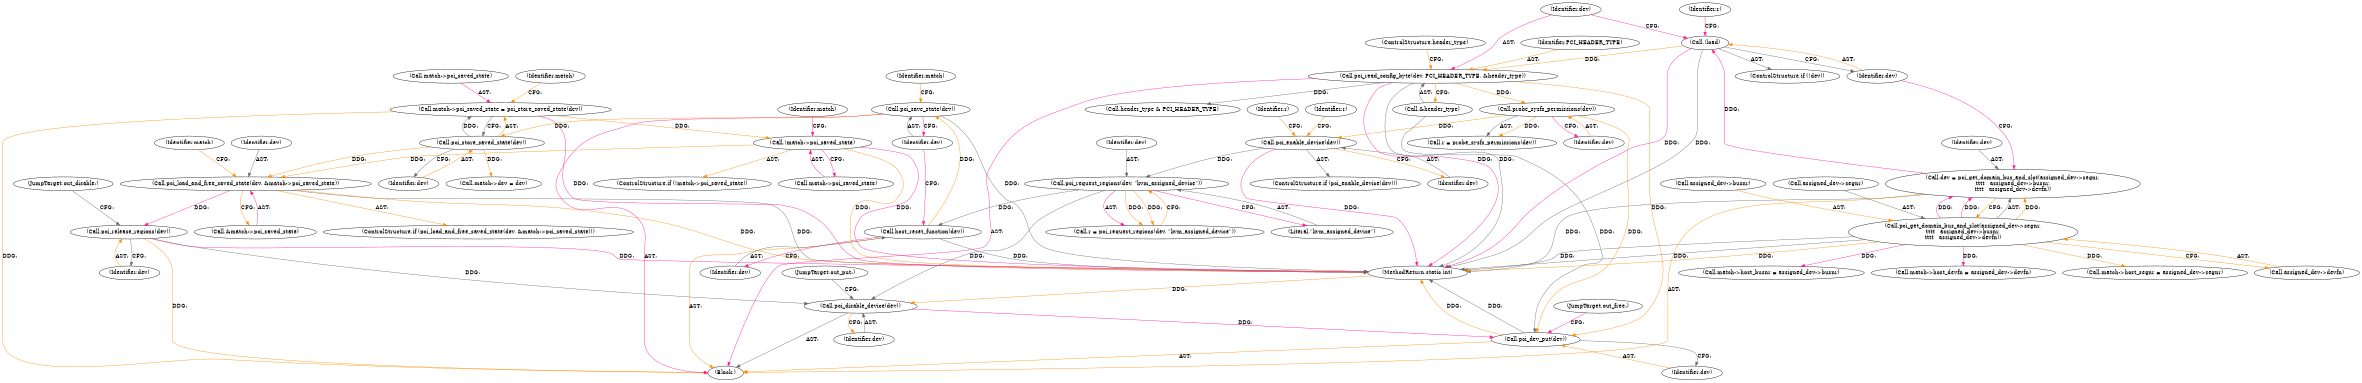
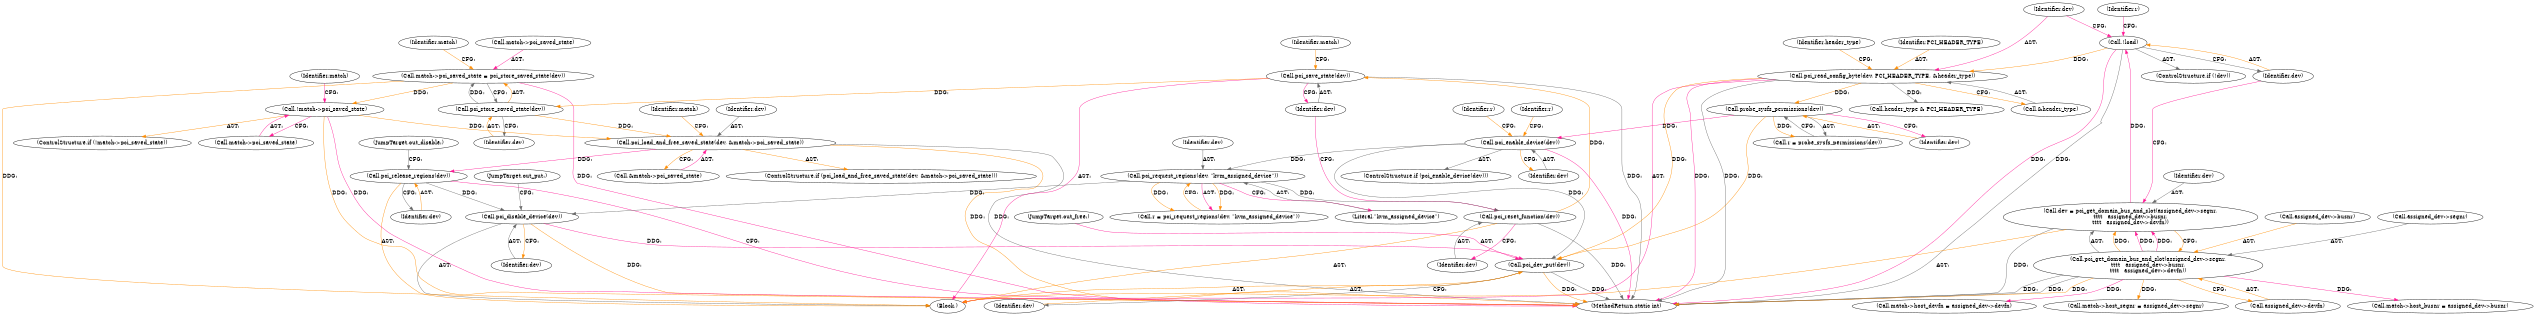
node "(ControlStructure,header_type)": label "(ControlStructure,header_type)" -> "(Identifier,header_type)"
edge "(Call,probe_sysfs_permissions(dev))" -> "(Call,pci_enable_device(dev))": color darkorange -> deeppink
edge "(Call,r = probe_sysfs_permissions(dev))" -> "(Call,probe_sysfs_permissions(dev))": added, label "CFG:"
edge "(Call,&header_type)" -> "(Call,pci_dev_put(dev))": now "(Call,pci_enable_device(dev))" -> "(Call,pci_dev_put(dev))"
node "(Call,match->dev = dev)": removed
node "(Call,host_reset_function(dev))": label "(Call,host_reset_function(dev))" -> "(Call,pci_reset_function(dev))"
edge "(Call,pci_release_regions(dev))" -> "(MethodReturn,static int)": label "DDG: " -> "CFG: "
edge "(MethodReturn,static int)" -> "(Call,pci_disable_device(dev))": reversed
edge "(Call,pci_release_regions(dev))" -> "(Block,)": label "DDG: " -> "AST: "
edge "(JumpTarget,out_free:)" -> "(Call,pci_dev_put(dev))": label "CFG: " -> "AST: "
